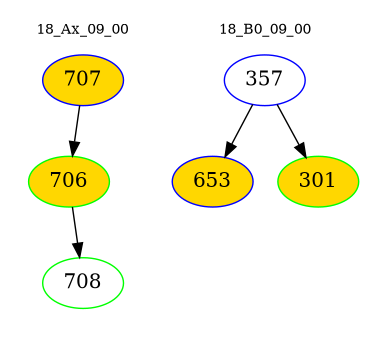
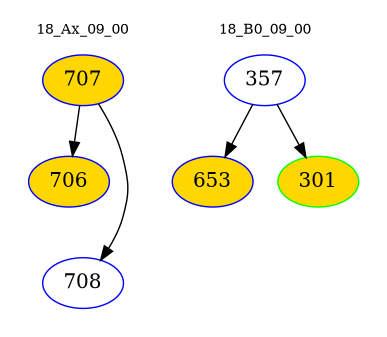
node "706": color green -> blue
edge "706" -> "708": now "707" -> "708"
node "708": color green -> blue
